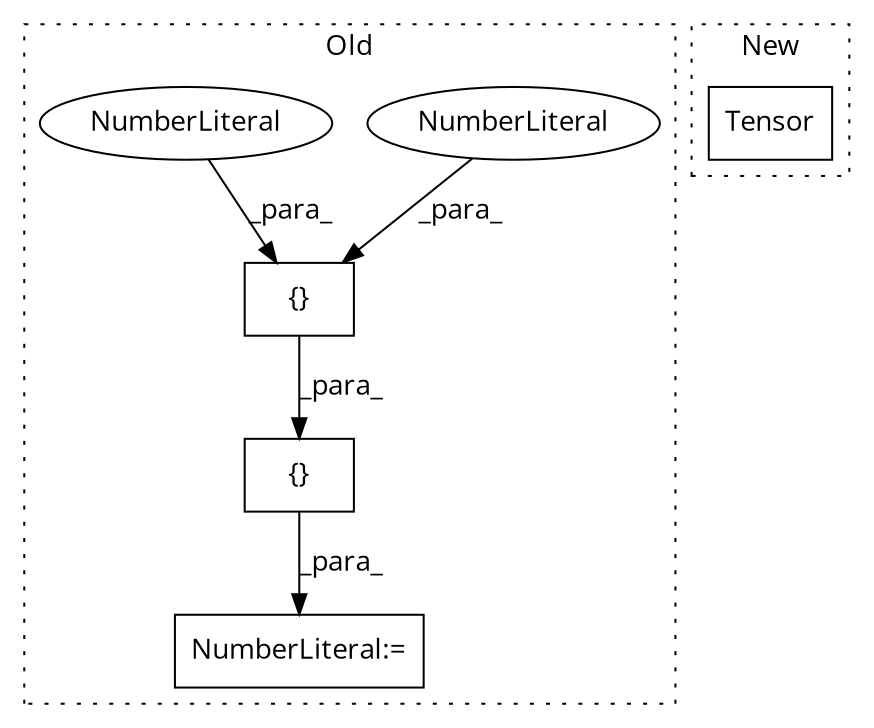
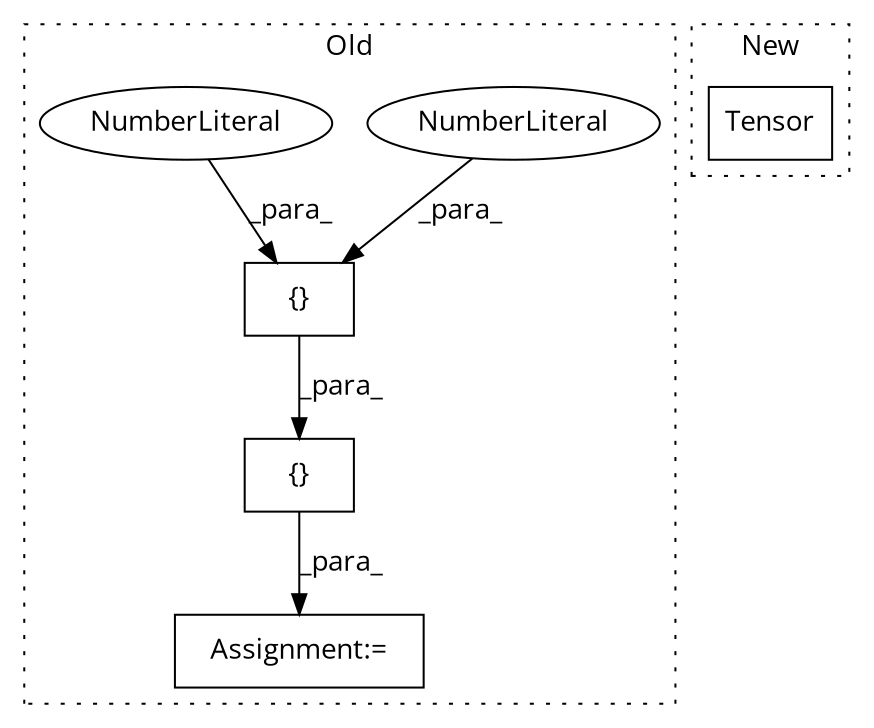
node "NumberLiteral:=": label "NumberLiteral:=" -> "Assignment:="
